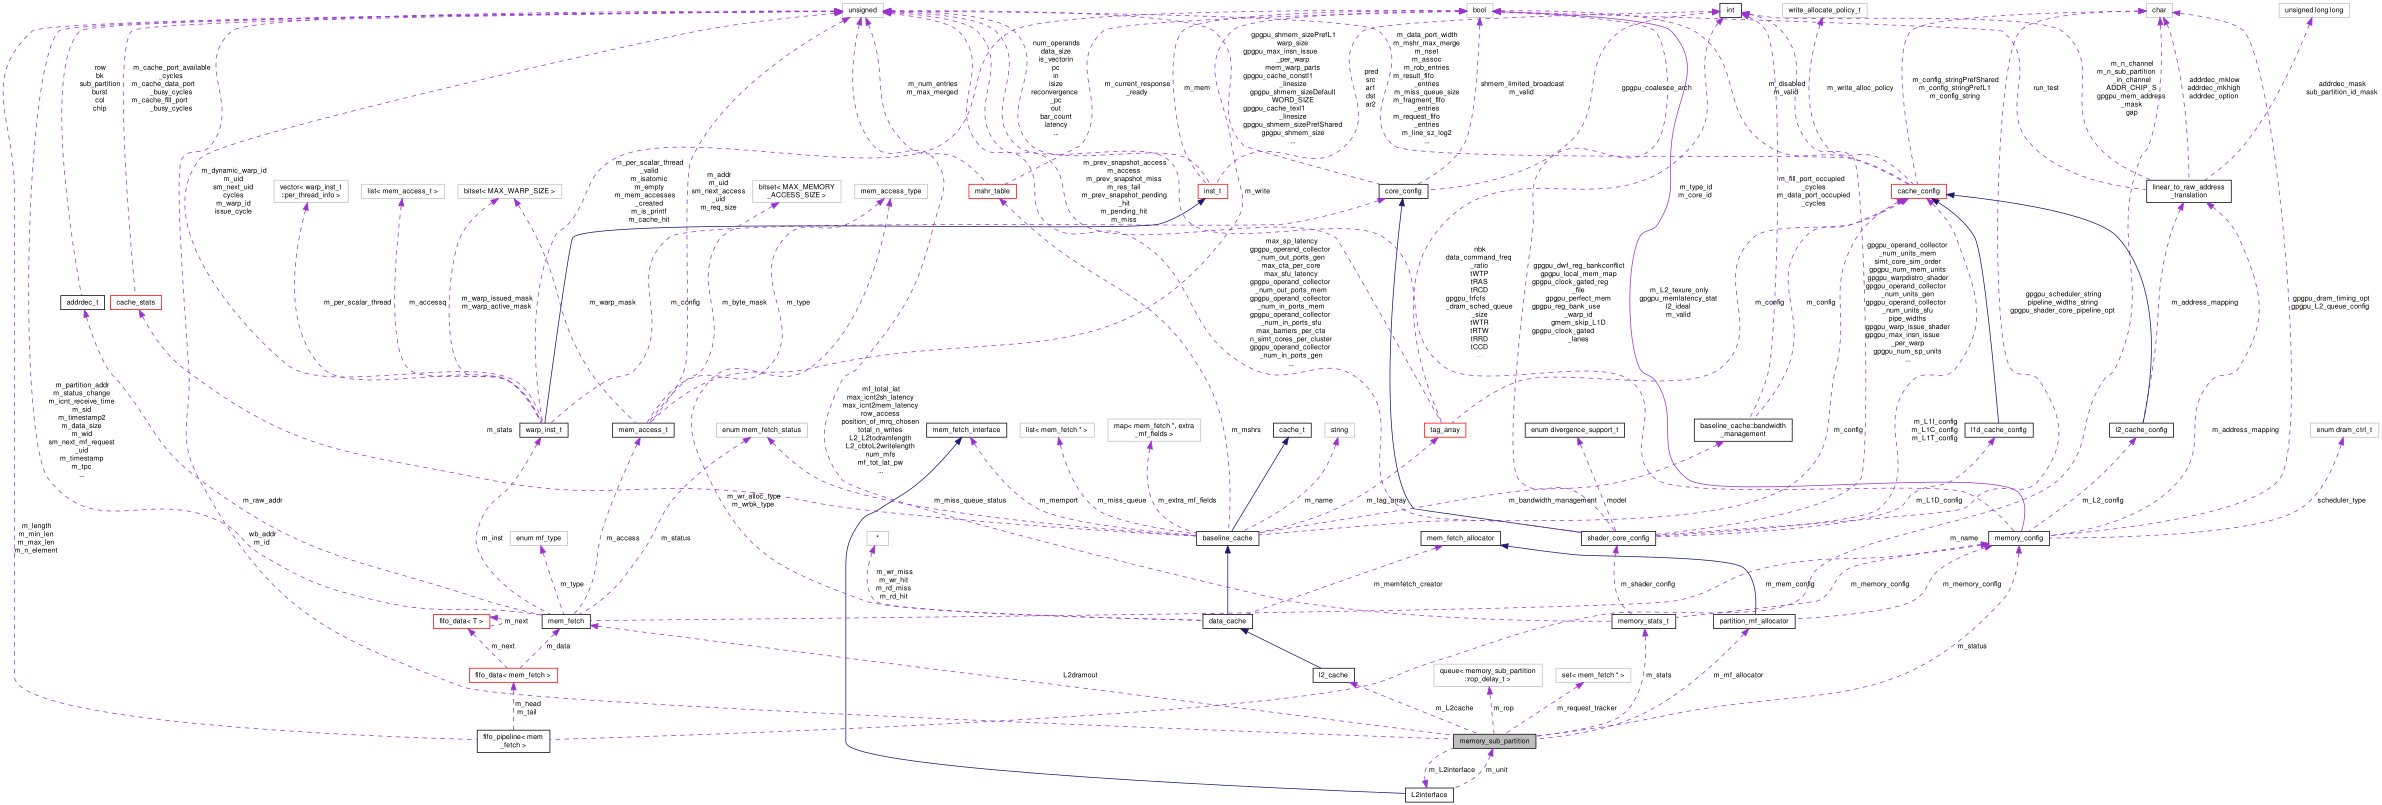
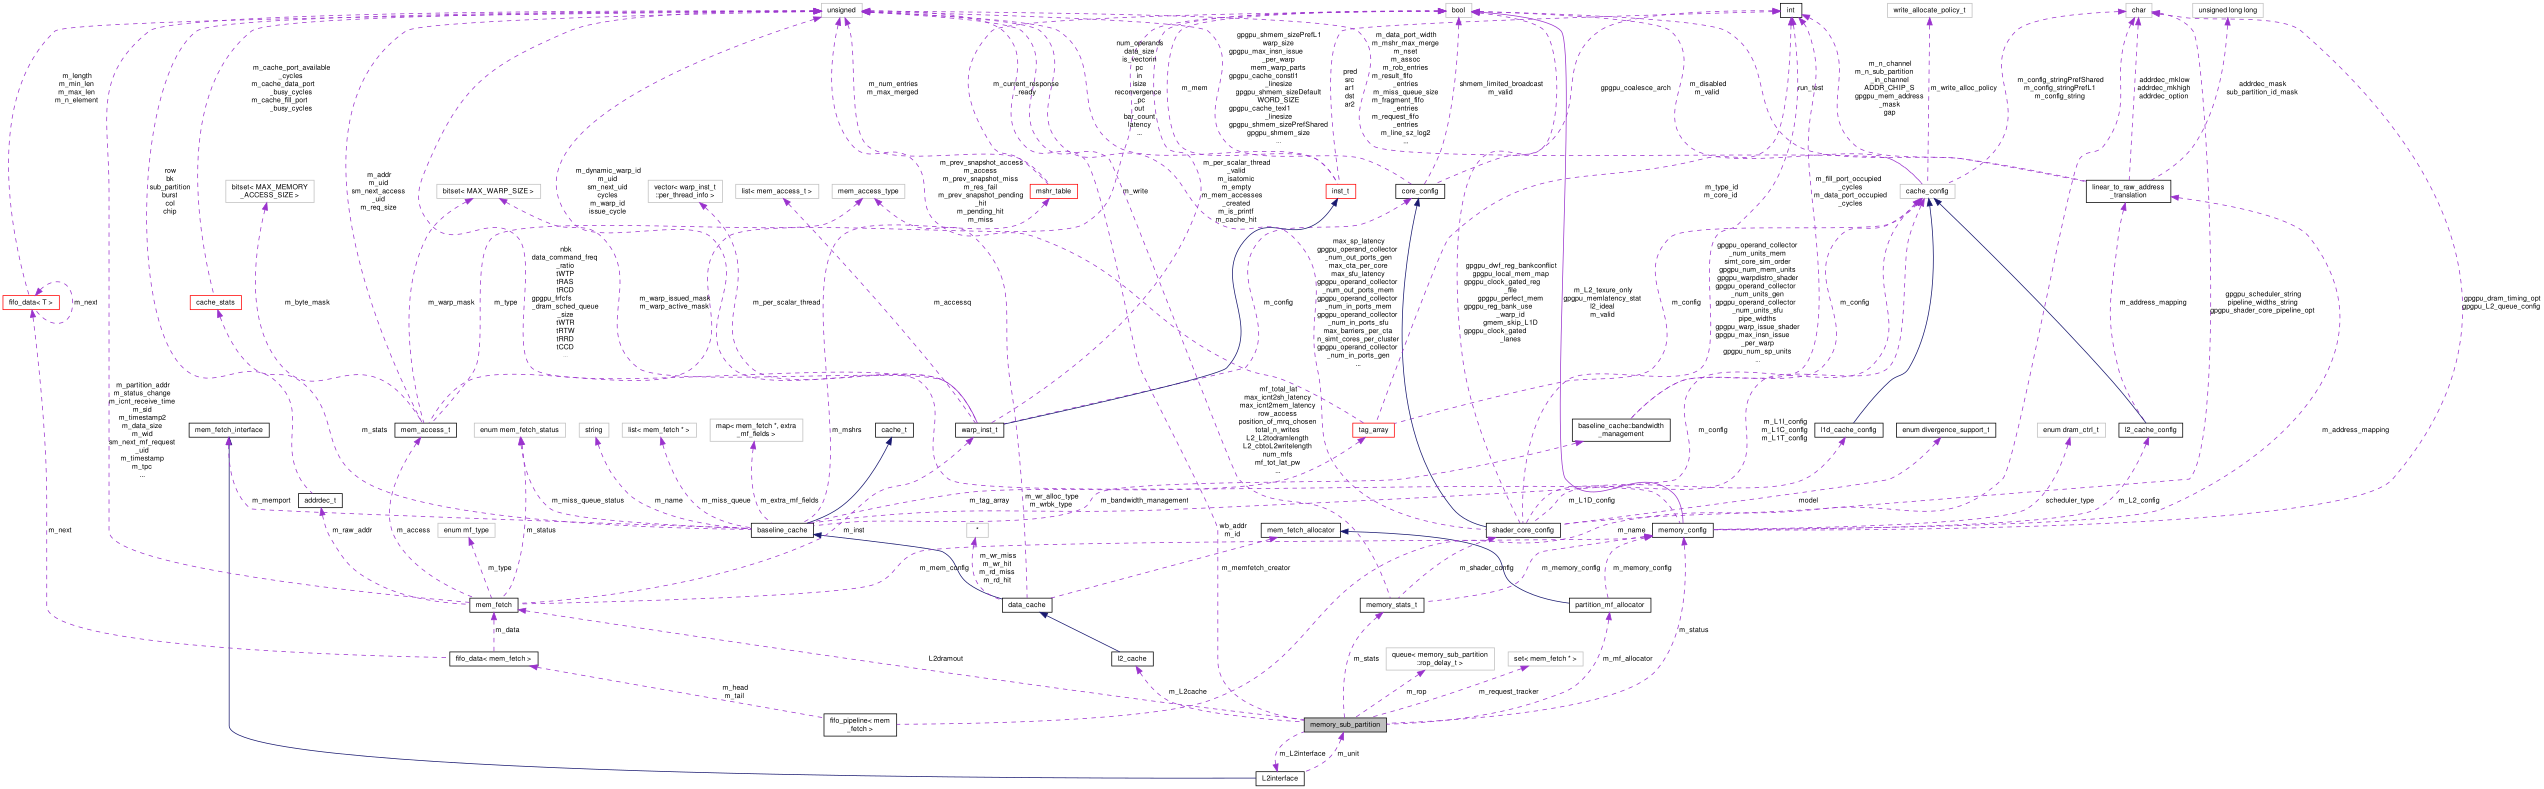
edge "fifo_pipeline< mem _fetch >" -> "unsigned": now "fifo_data< T >" -> "unsigned"
node "cache_config": color red -> grey75
node "fifo_data< mem_fetch >": color red -> black
